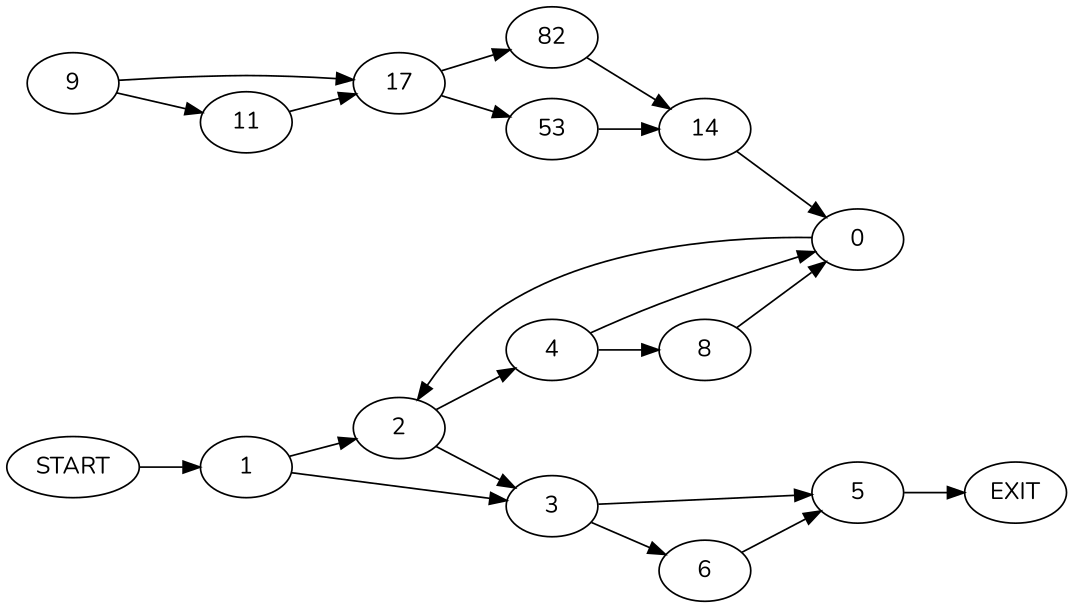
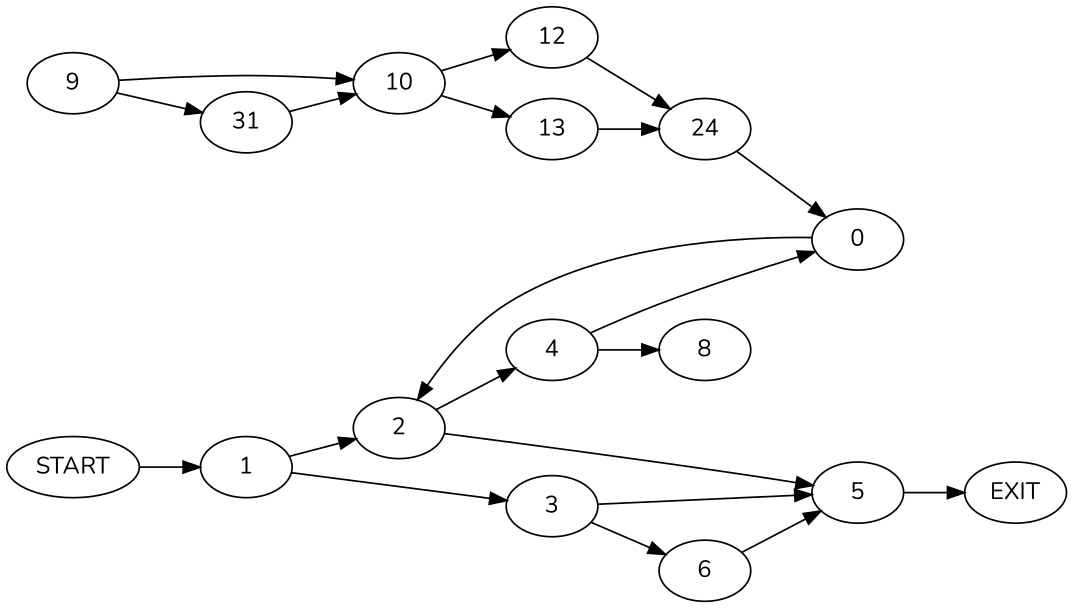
node "82": label "82" -> "12"
node "17": label "17" -> "10"
node "11": label "11" -> "31"
node "53": label "53" -> "13"
node "14": label "14" -> "24"
edge "8" -> "0": removed
edge "2" -> "3": now "2" -> "5"
